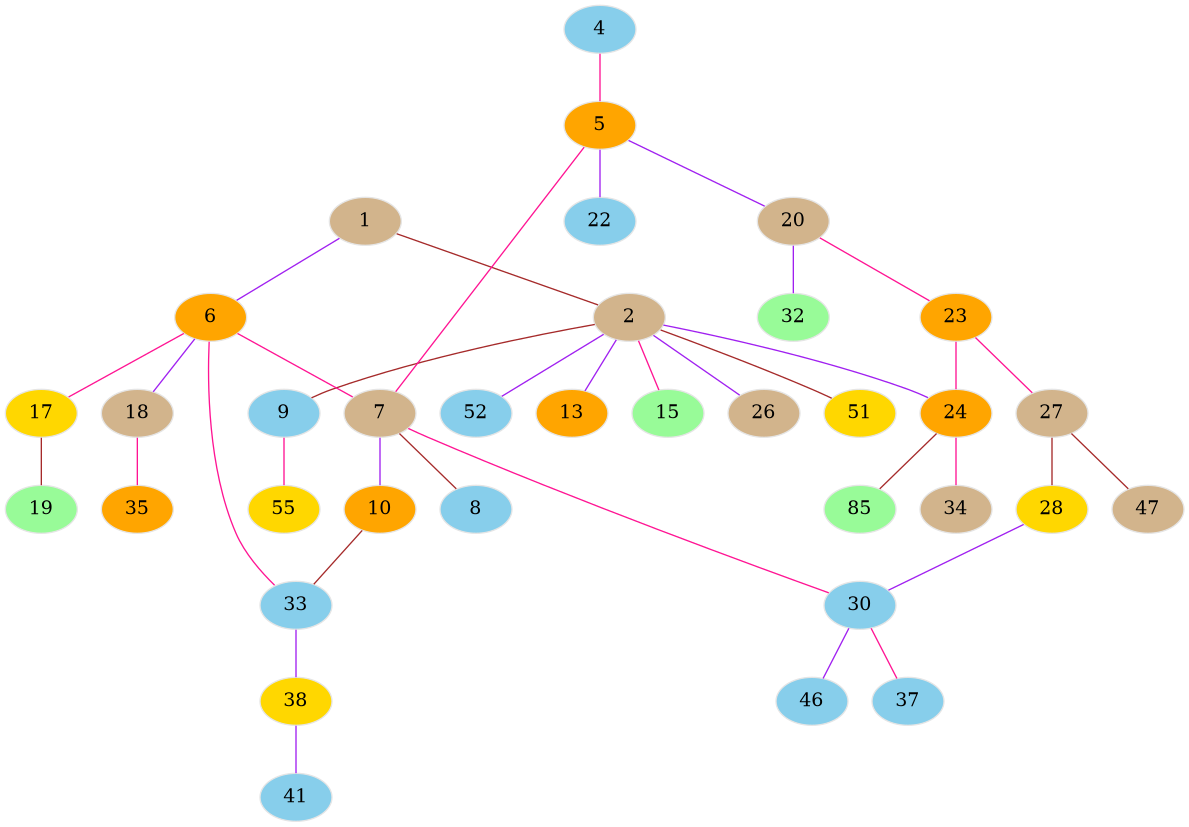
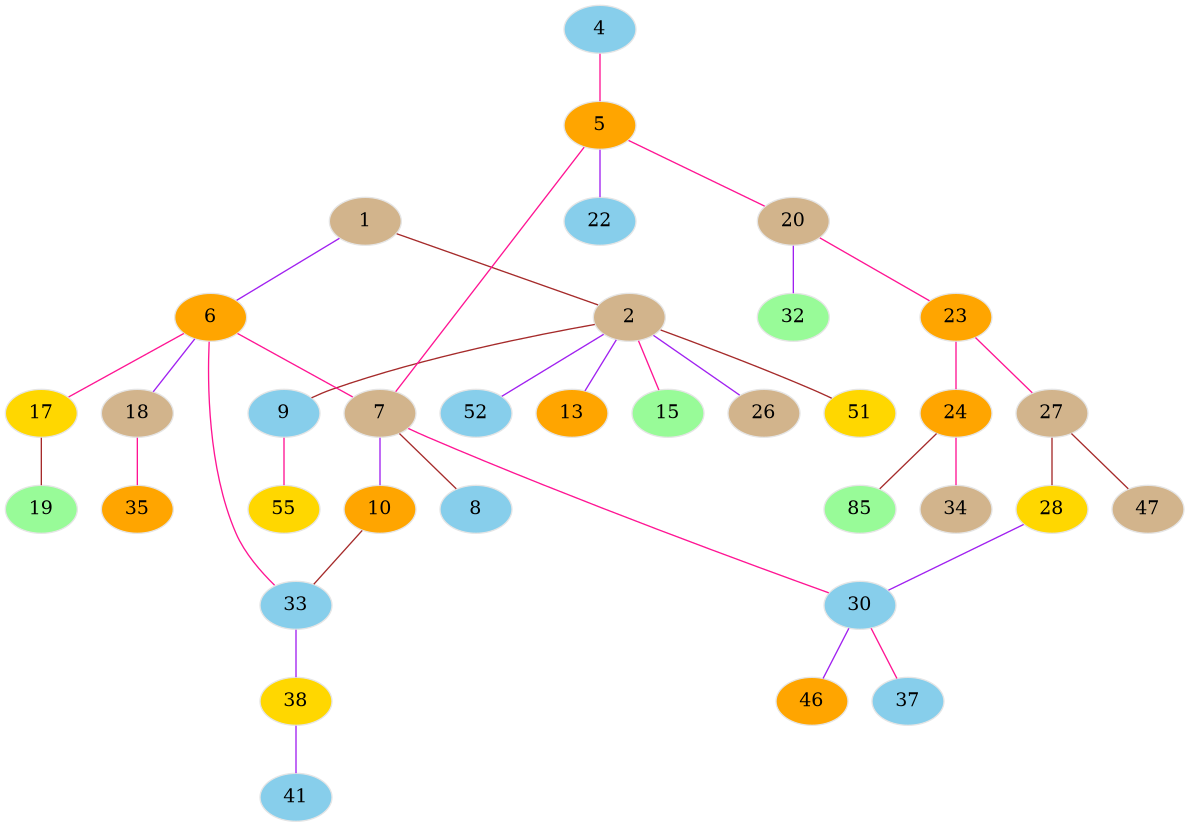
edge "5" -- "20": color purple -> deeppink
edge "2" -- "24": removed
node "46": fillcolor skyblue -> orange
